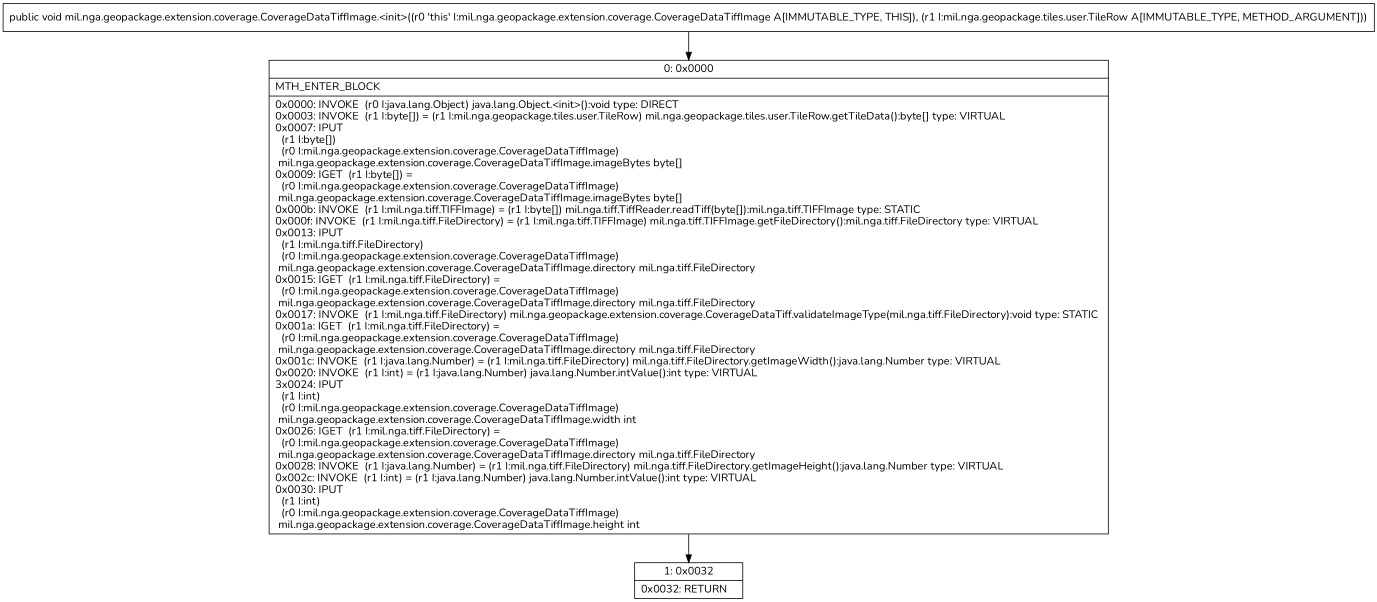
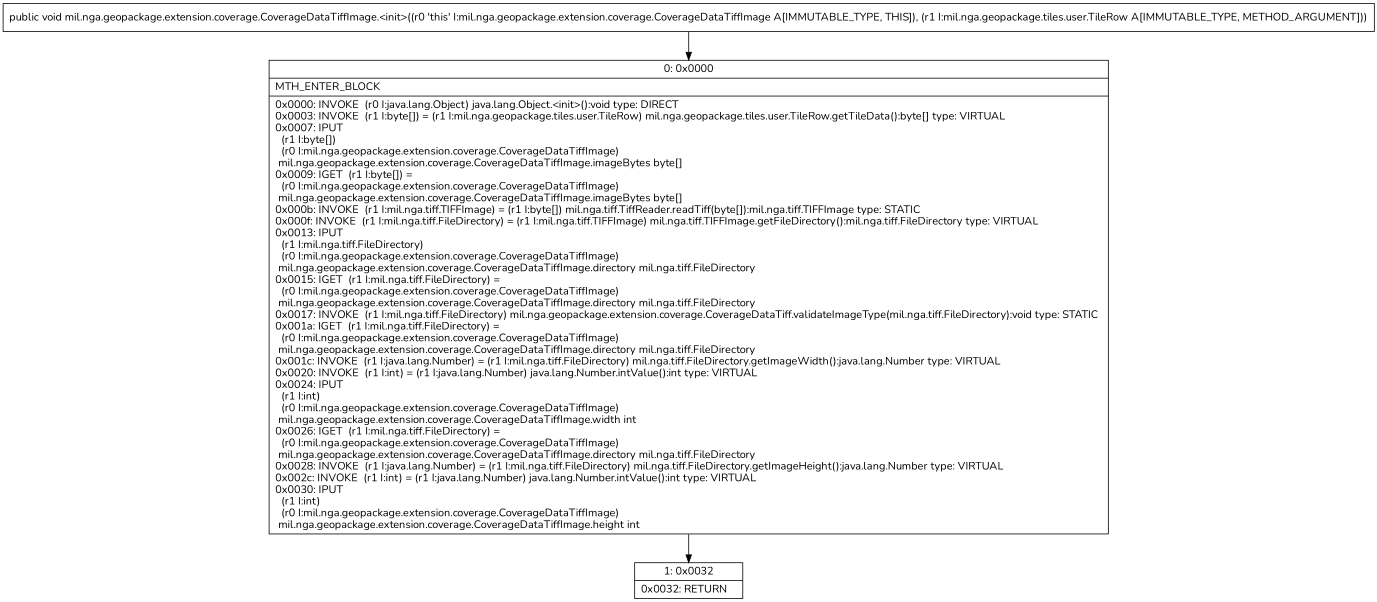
node "0: 0x0000": text "3x0024: IPUT" -> "0x0024: IPUT"
